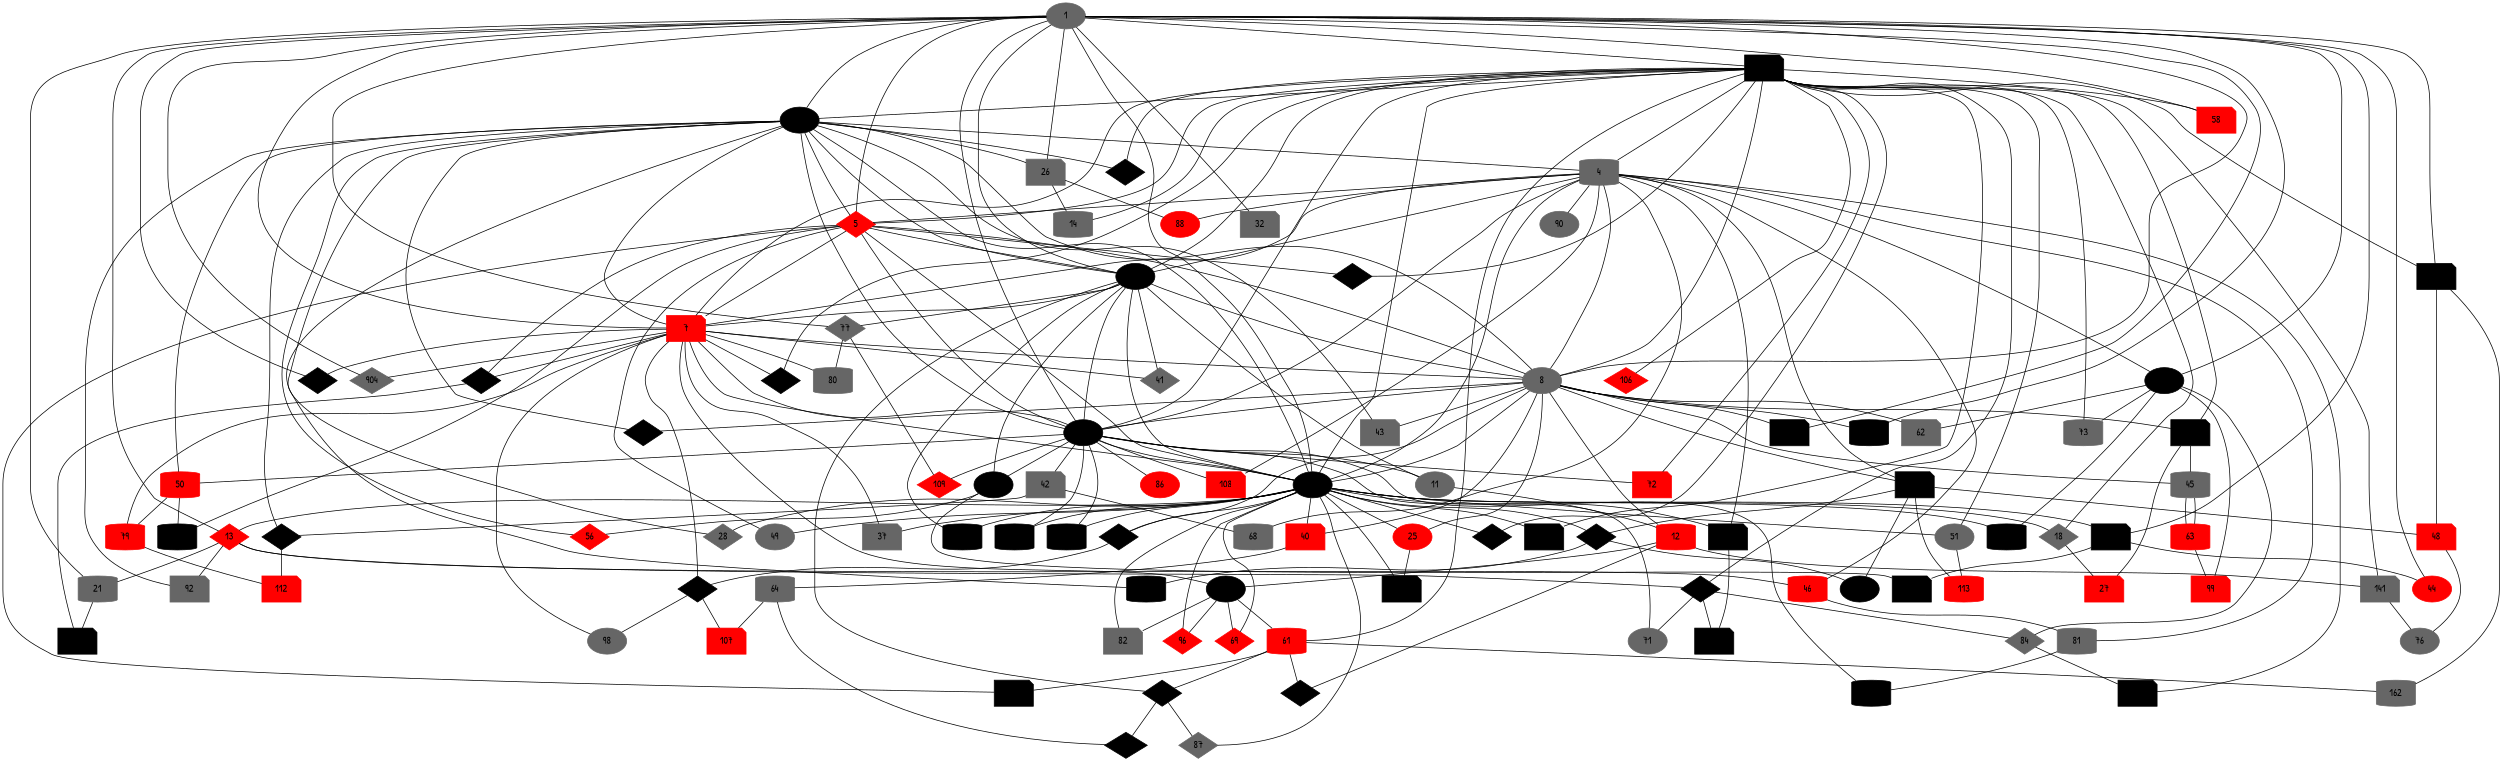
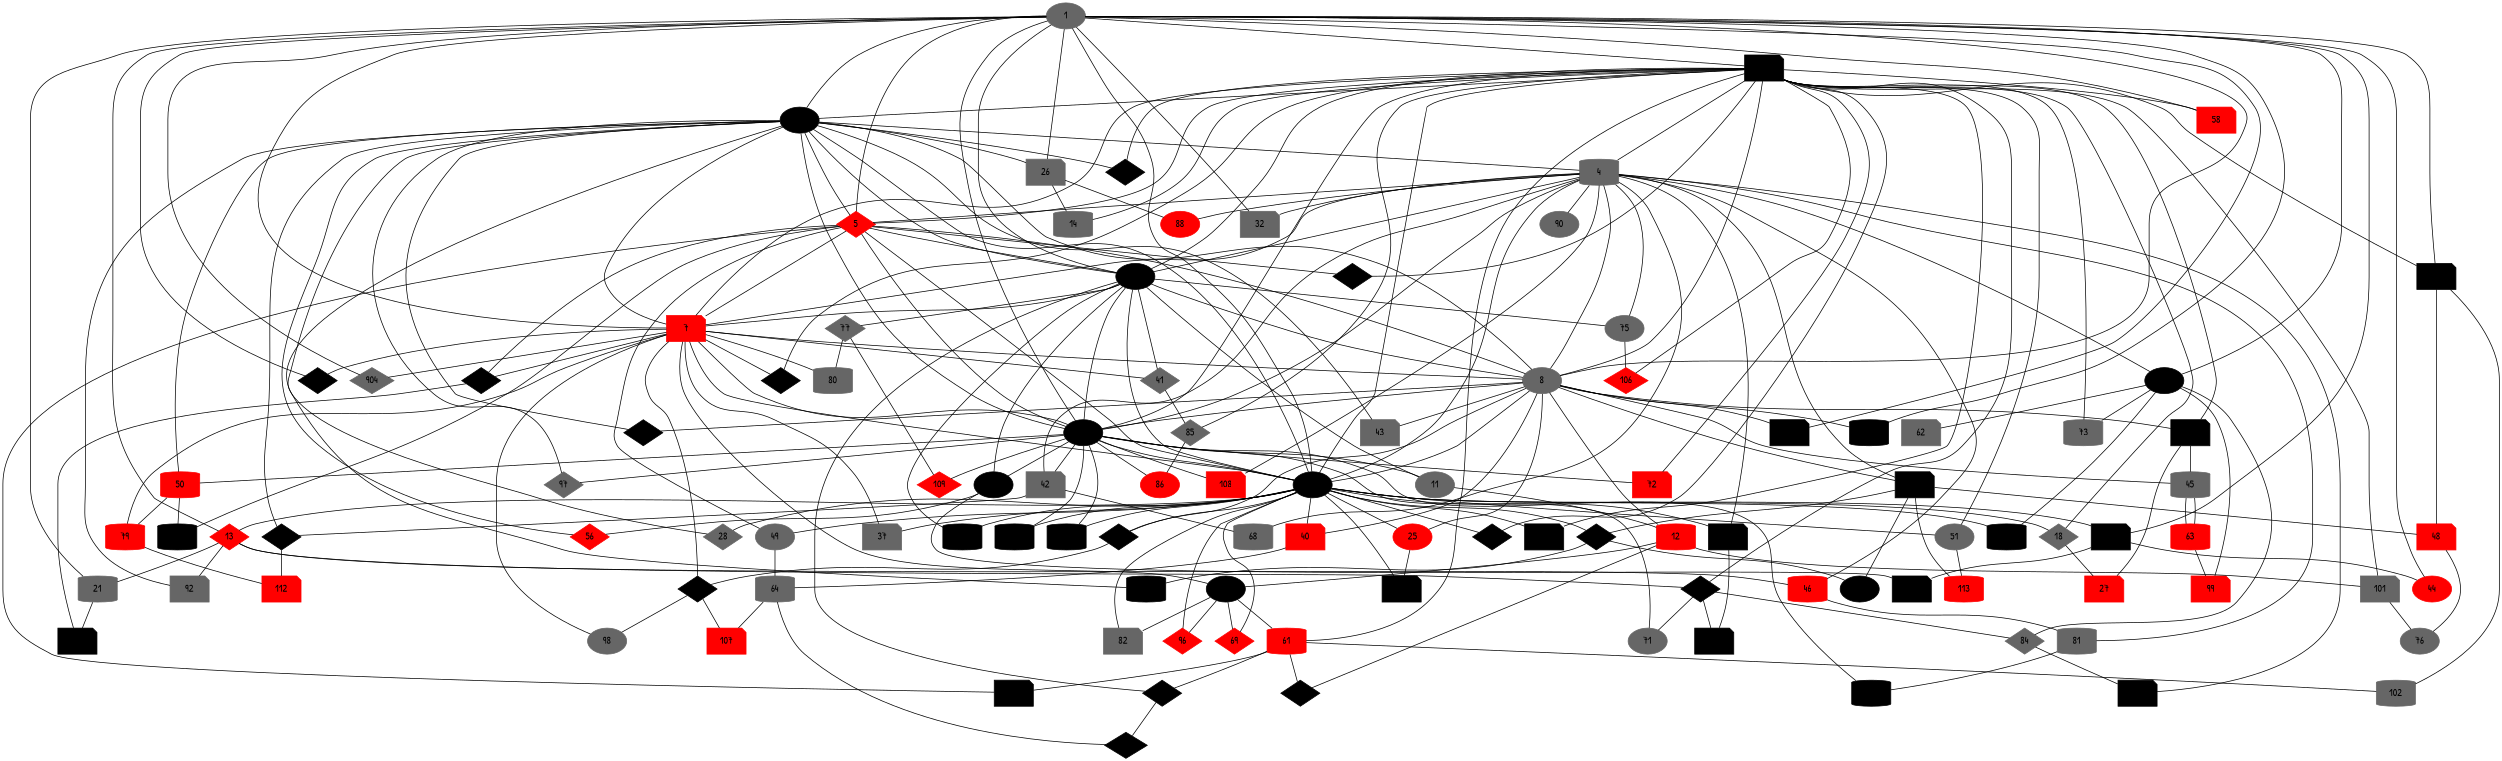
edge "1" -- "77": removed
edge "4" -- "32": added
edge "4" -- "42": added
node "75": added
edge "8" -- "62": removed
node "85": added
node "97": added
edge "49" -- "64": added
node "141": label "141" -> "101"
node "162": label "162" -> "102"
node "87": removed
